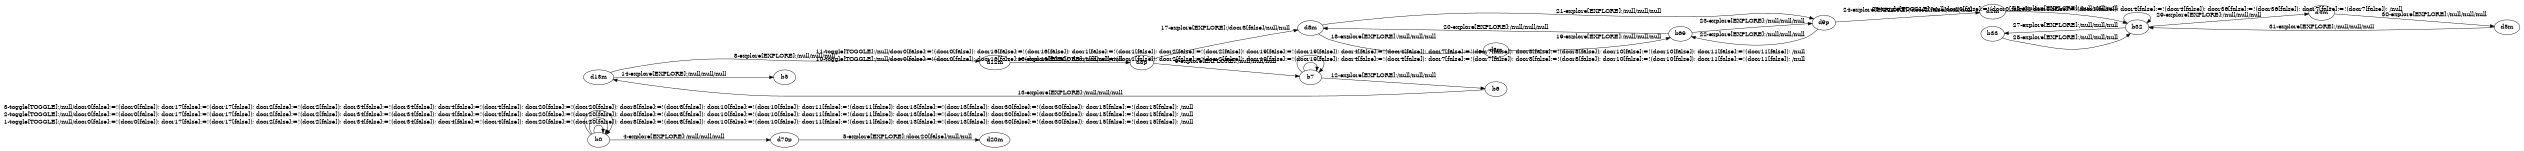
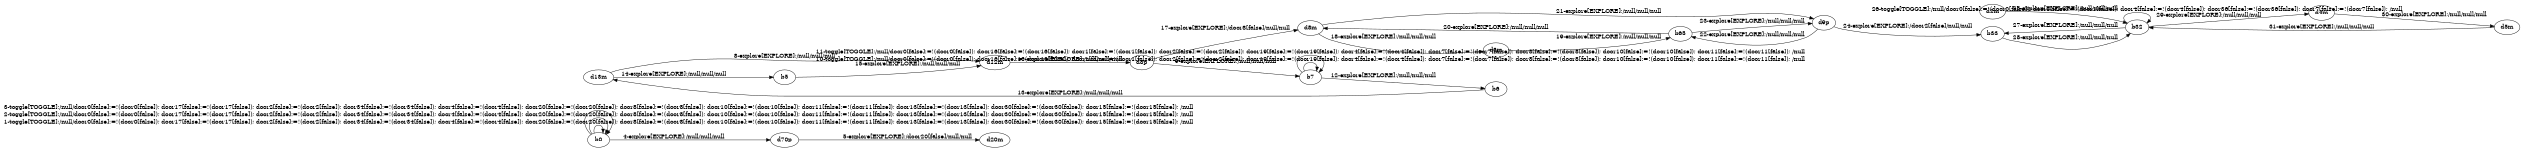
edge "d9p" -> "d2m": now "d9p" -> "b33"
node "b69": label "b69" -> "b65"
edge "b5" -> "d12m": added, label "15-explore[EXPLORE];/null/null/null"
